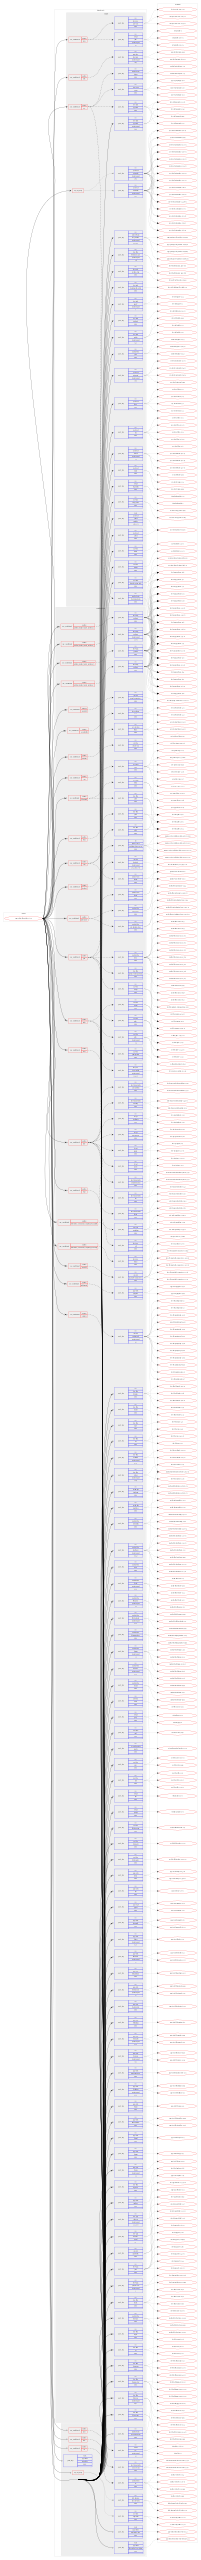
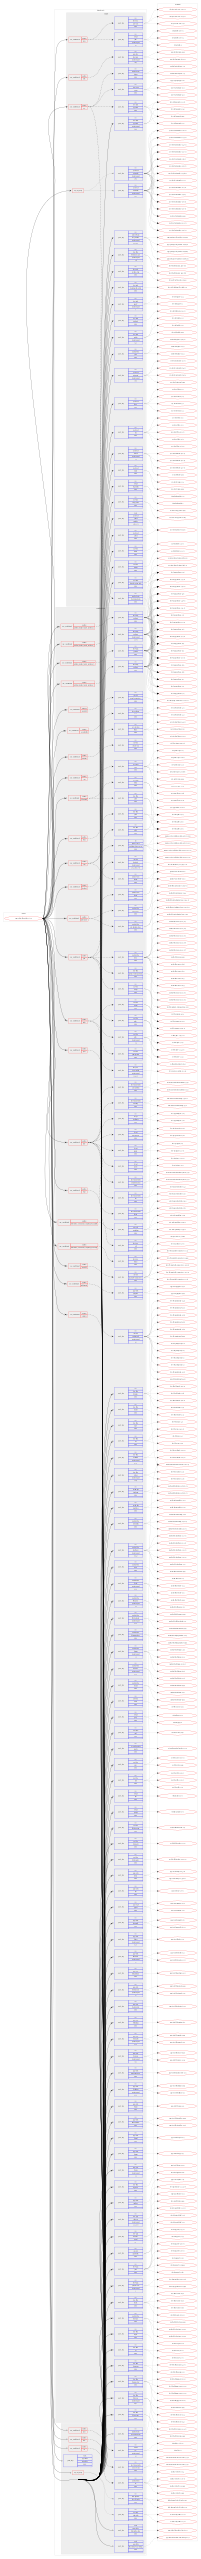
node "dev-libs/libassuan-2.5.1-r1": removed
